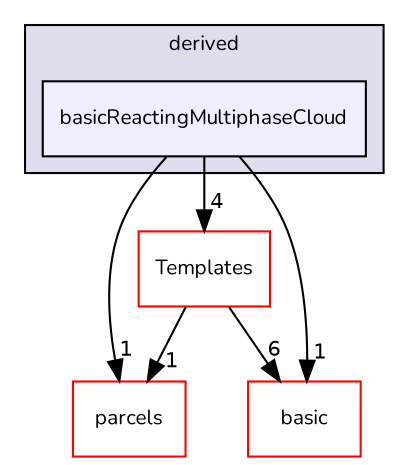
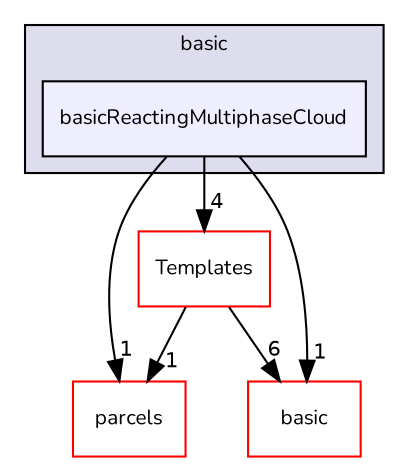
cluster "derived": label "derived" -> "basic"
